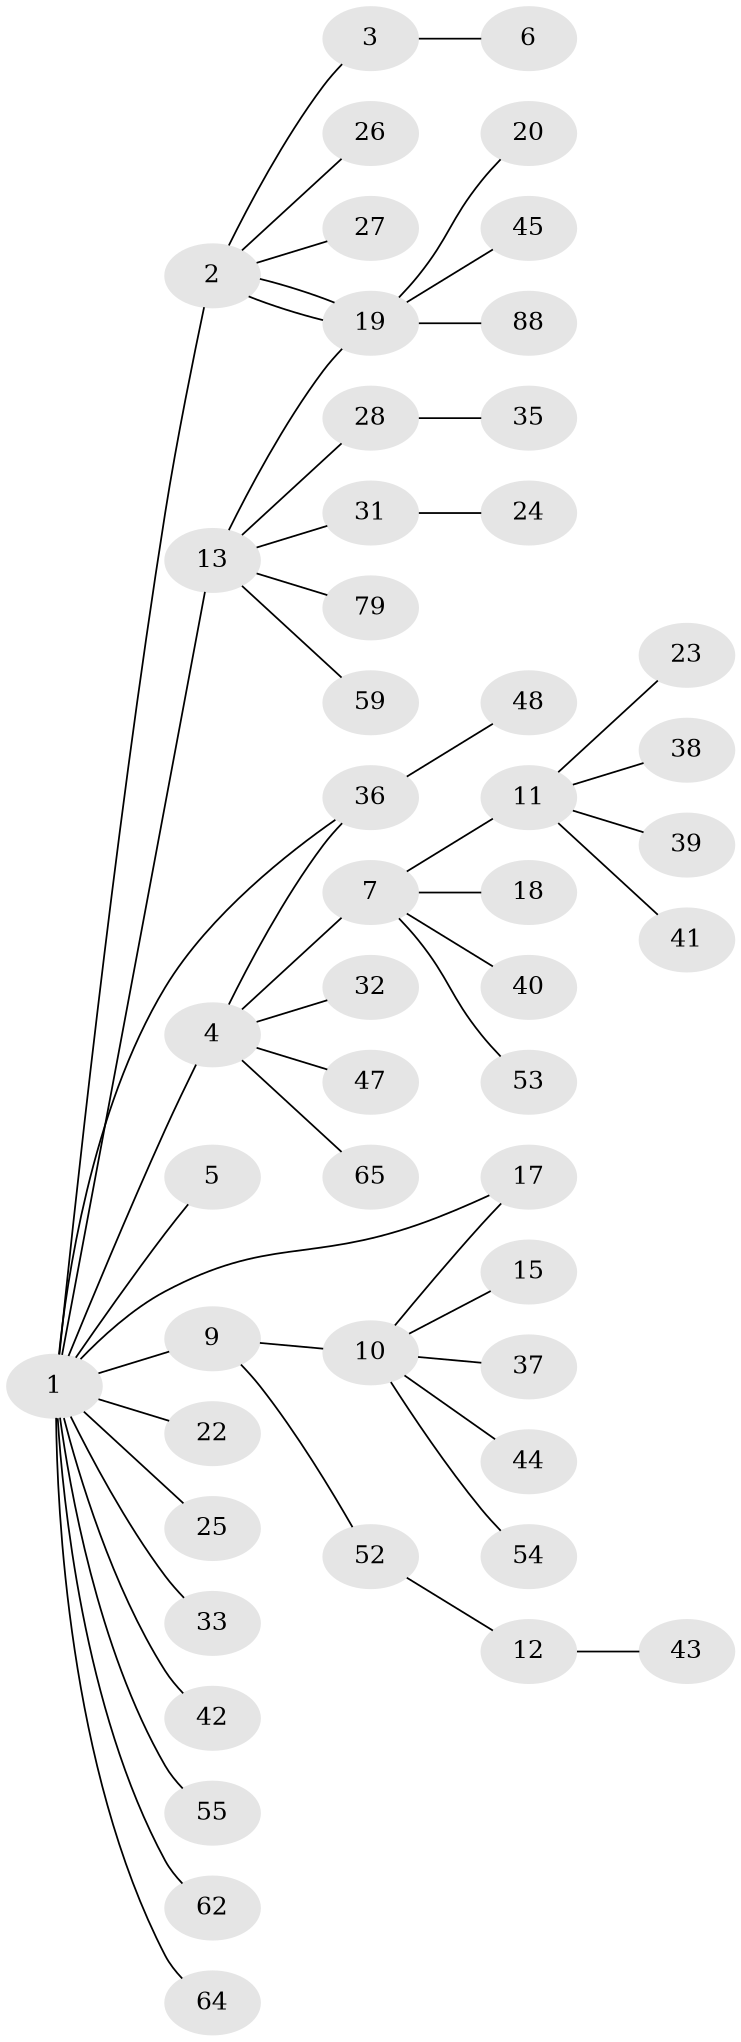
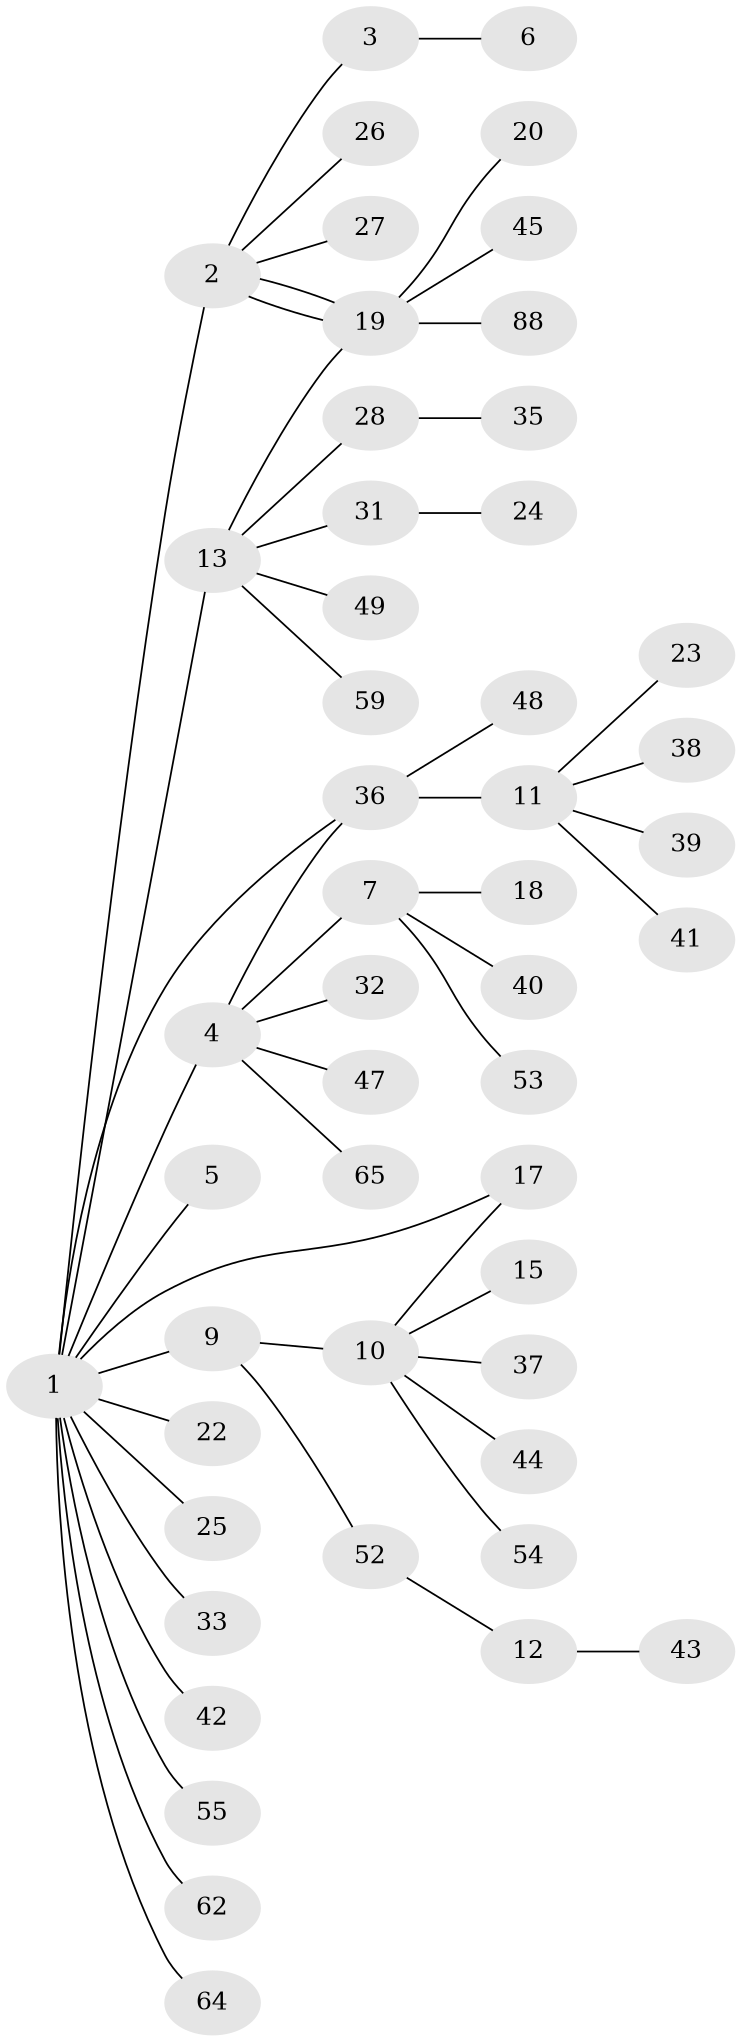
node "79": label "79" -> "49"
edge "11" -- "7": now "11" -- "36"
